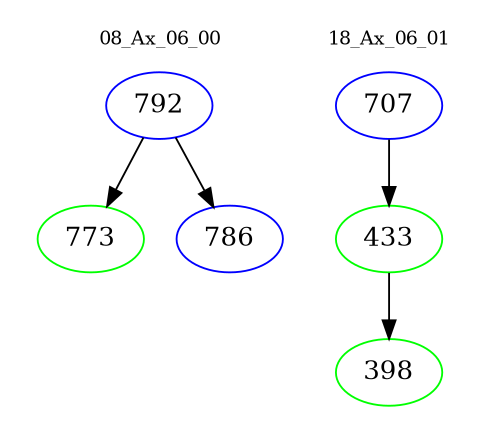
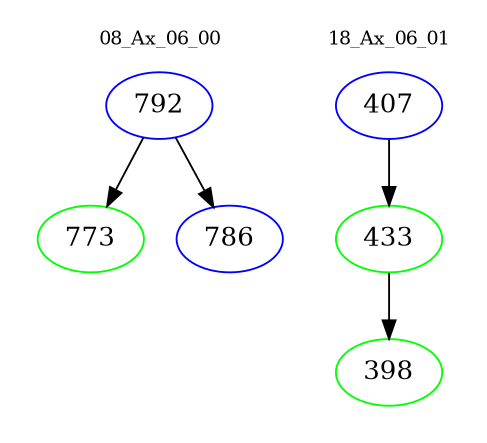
node "707": label "707" -> "407"
